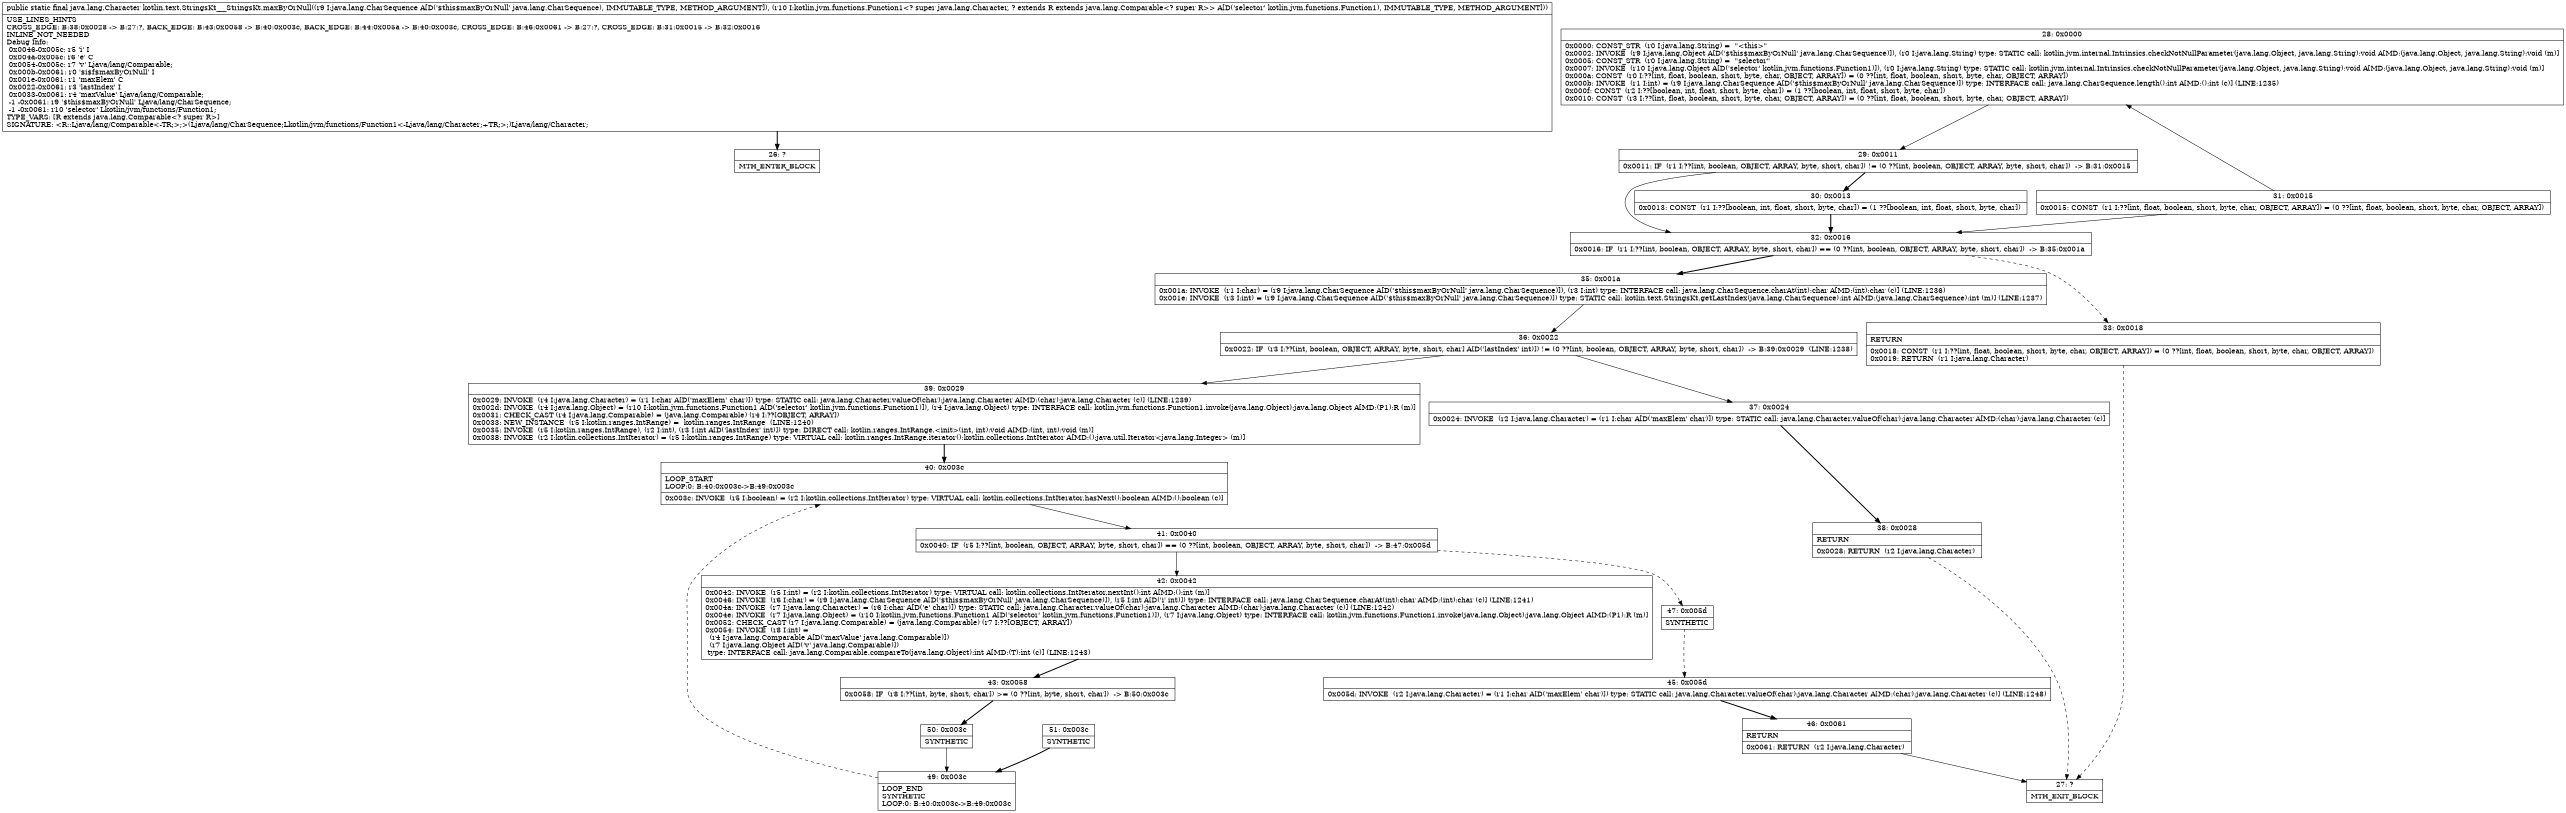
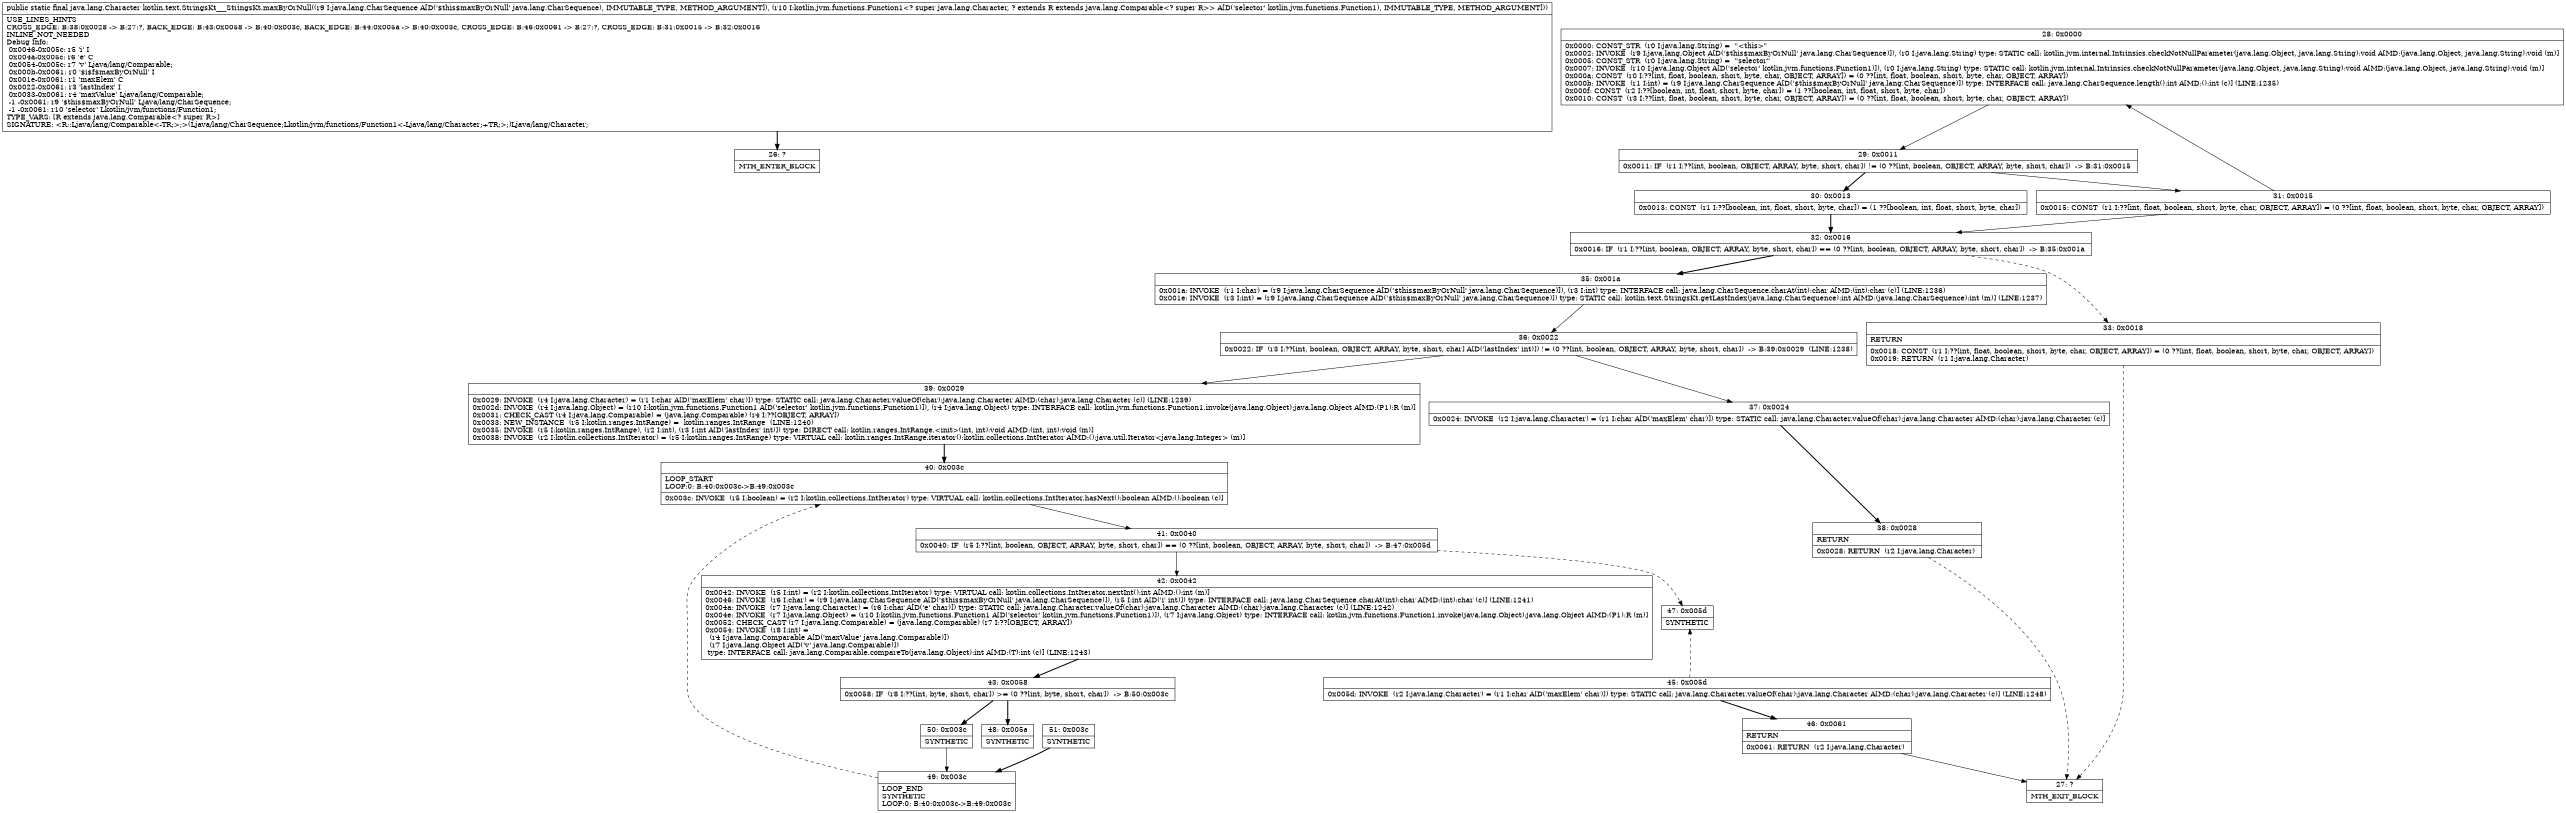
edge "29: 0x0011" -> "32: 0x0016": now "29: 0x0011" -> "31: 0x0015"
edge "47: 0x005d" -> "45: 0x005d": reversed
node "48: 0x005a": added
